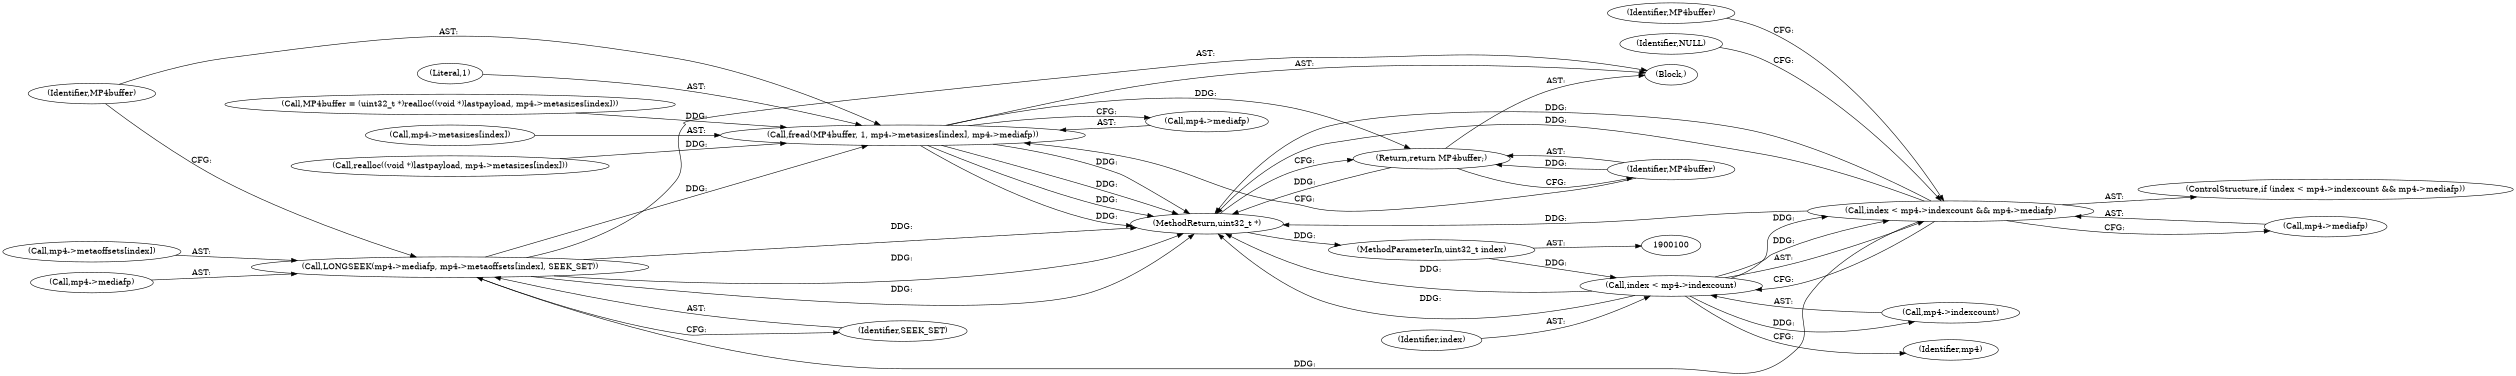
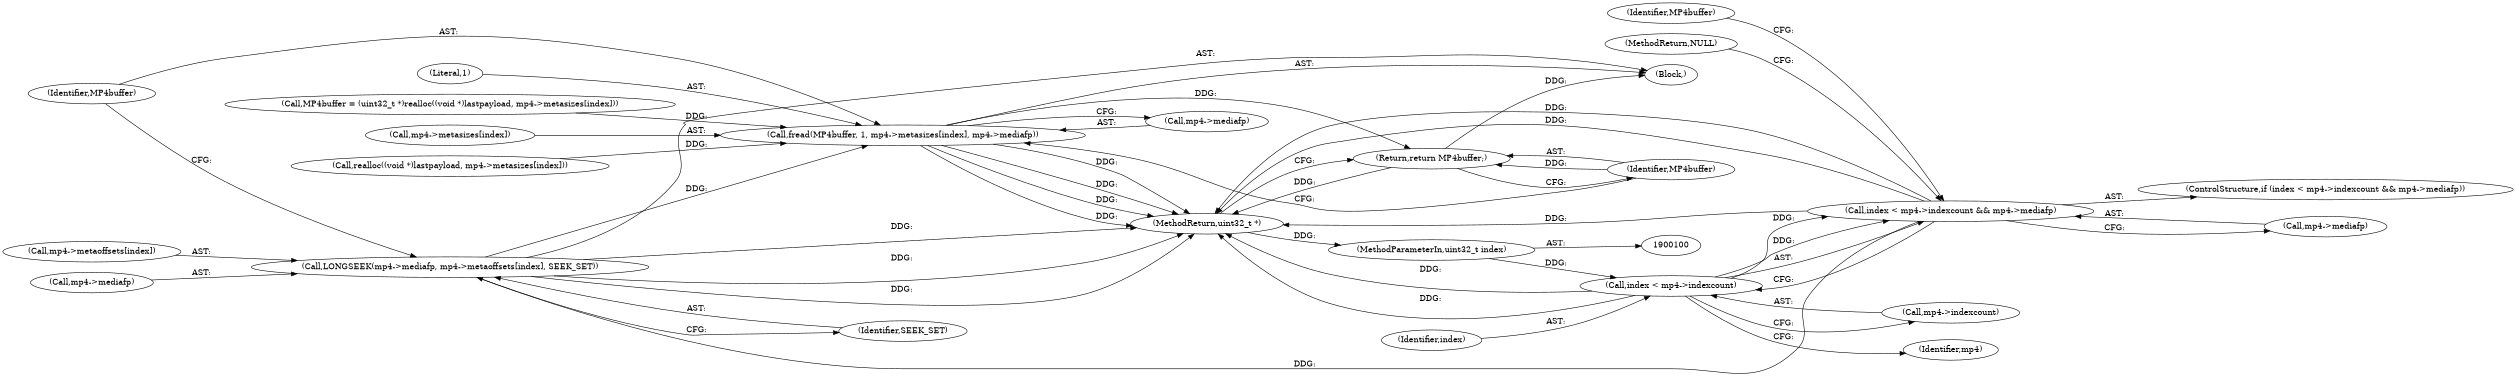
node "(Identifier,NULL)": label "(Identifier,NULL)" -> "(MethodReturn,NULL)"
edge "(Return,return MP4buffer;)" -> "(Block,)": label "AST: " -> "DDG: "
edge "(Call,index < mp4->indexcount)" -> "(Call,mp4->indexcount)": label "DDG: " -> "CFG: "
